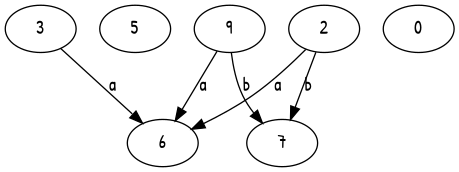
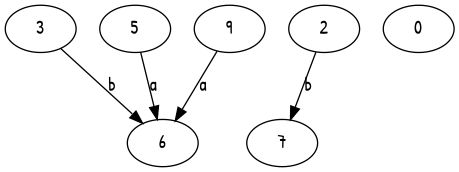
edge "9" -> "7": removed, label "b"
edge "3" -> "6": label "a" -> "b"
edge "2" -> "6": now "5" -> "6"
